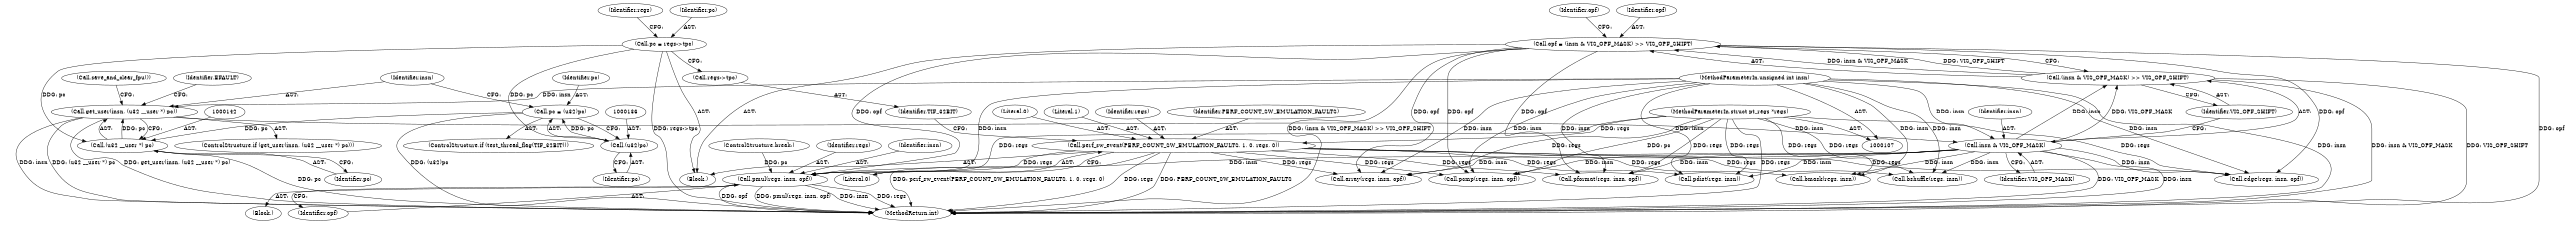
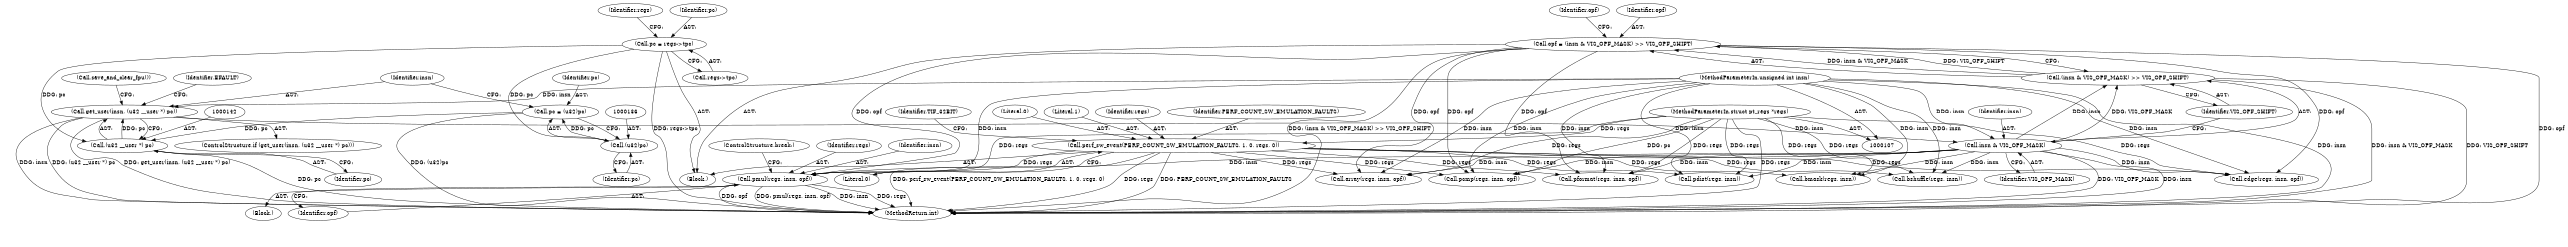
edge "(Call,regs->tpc)" -> "(Identifier,TIF_32BIT)": now "(Call,regs->tpc)" -> "(Call,pc = regs->tpc)"
node "(ControlStructure,if (test_thread_flag(TIF_32BIT)))": removed
edge "(ControlStructure,break;)" -> "(Call,pmul(regs, insn, opf))": label "DDG: pc" -> "CFG: "
